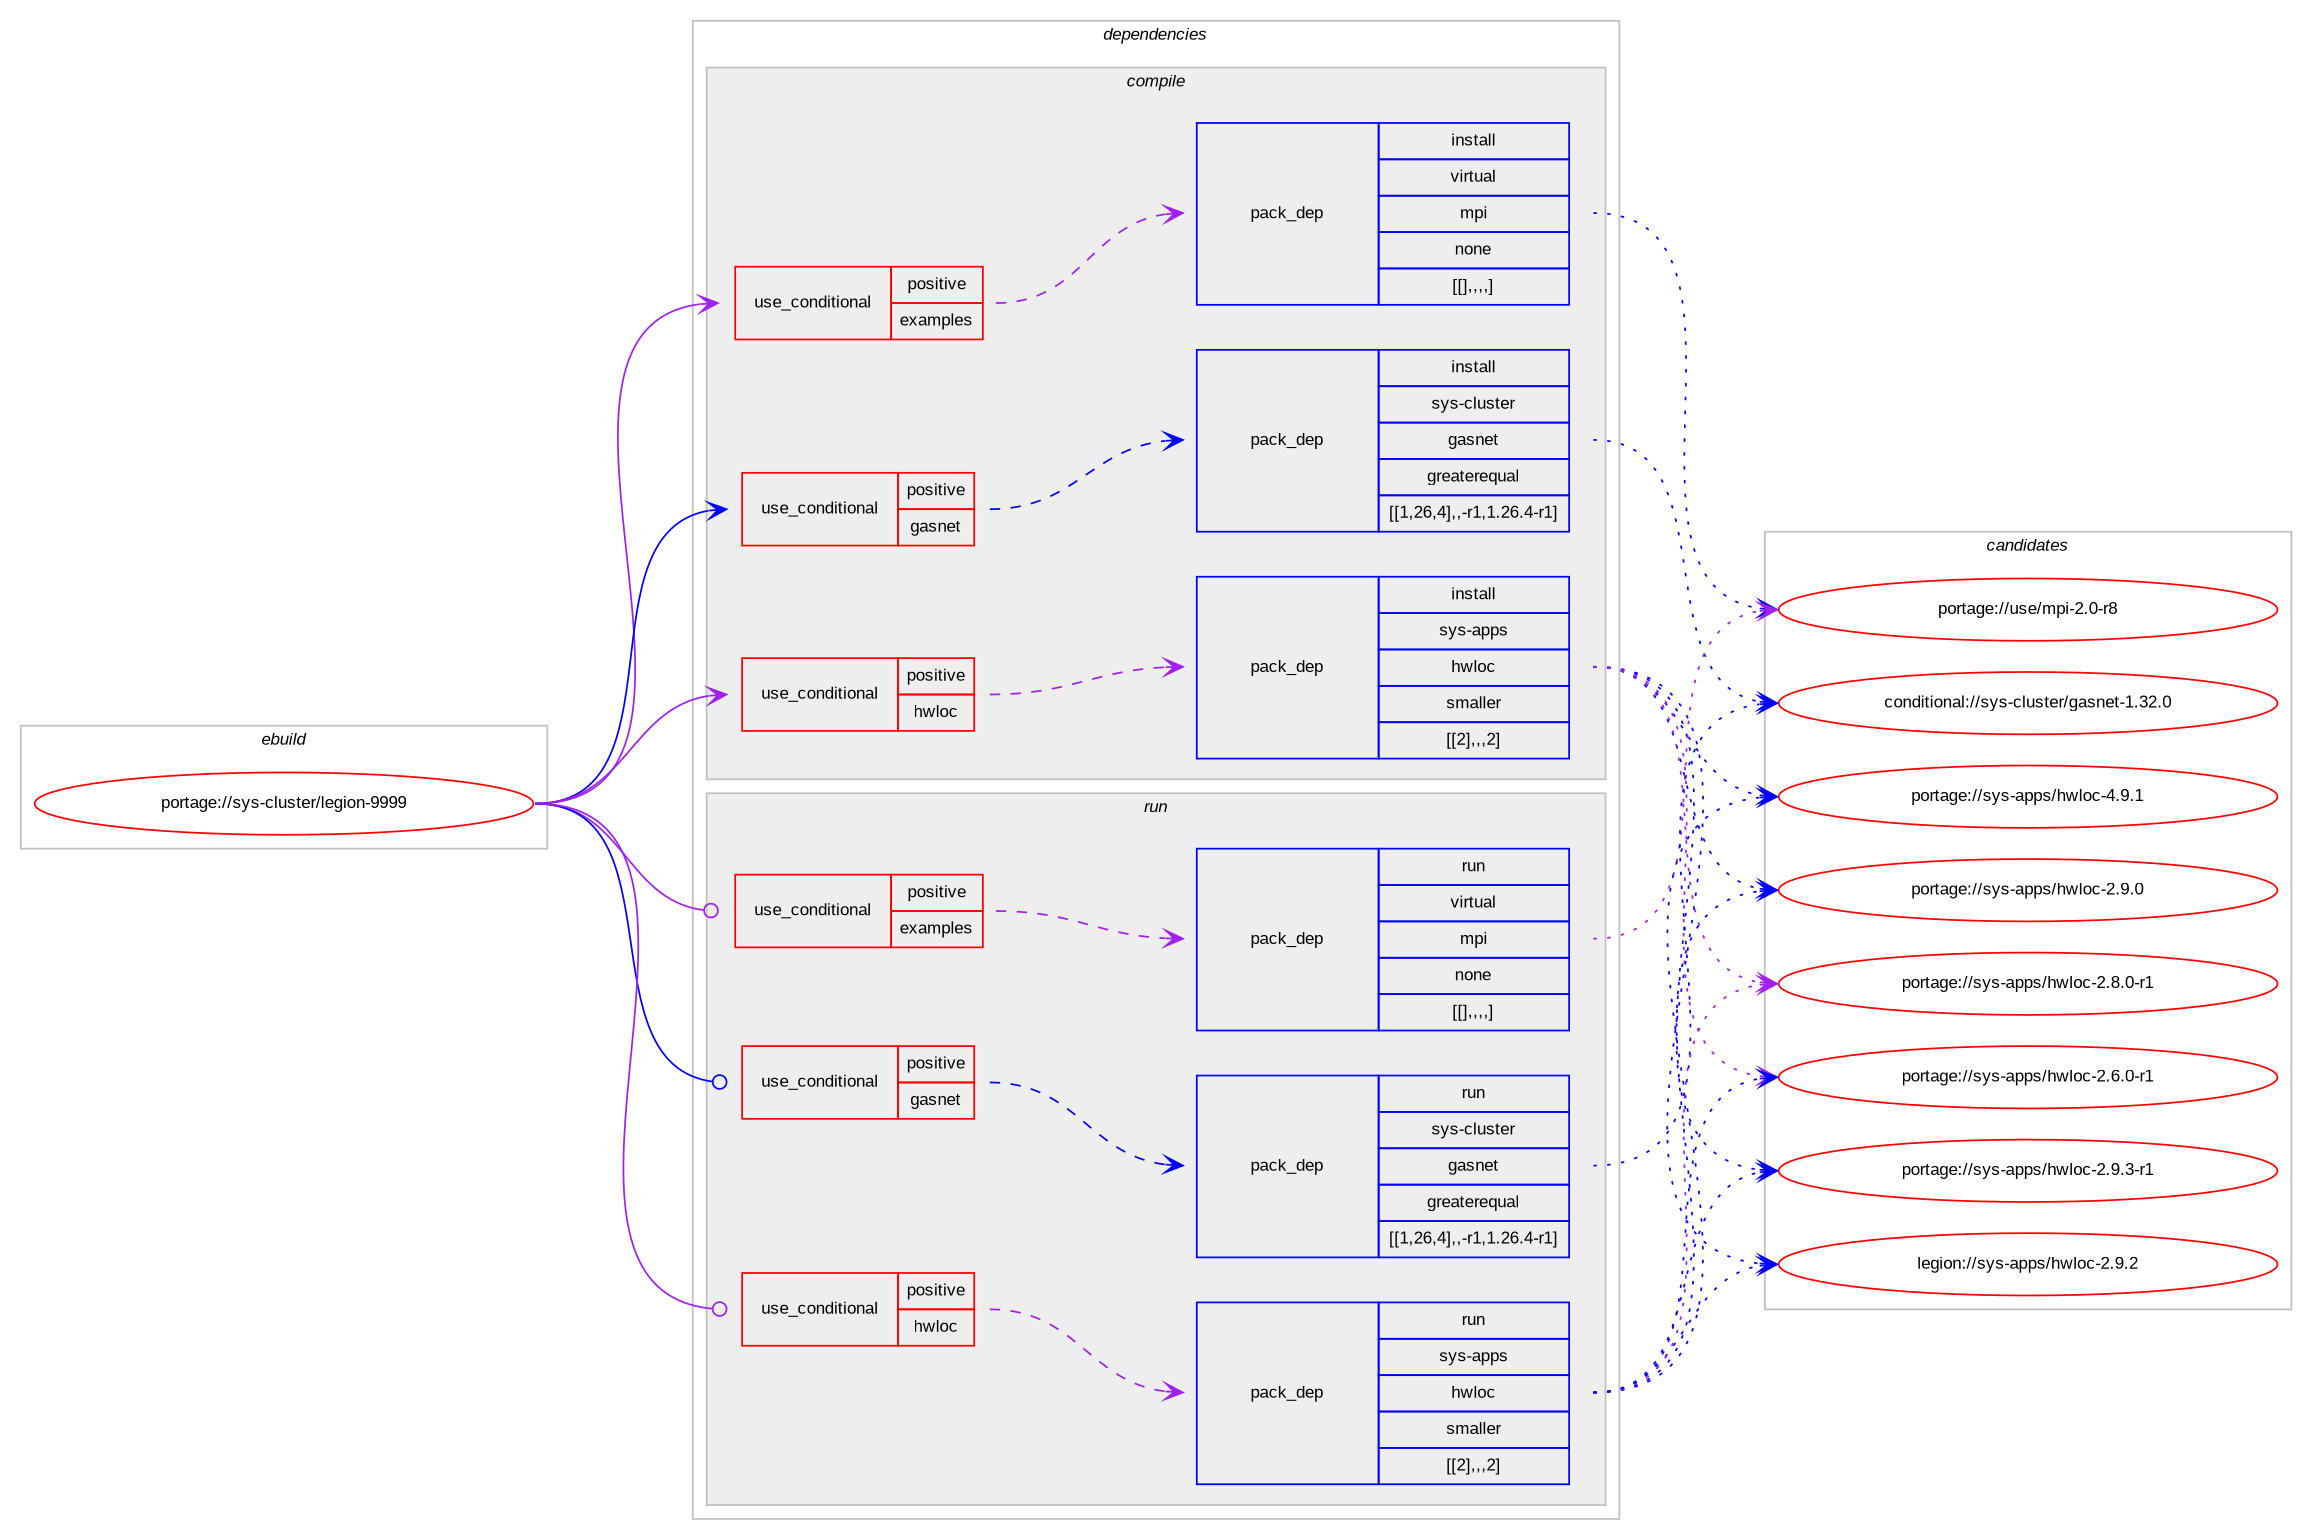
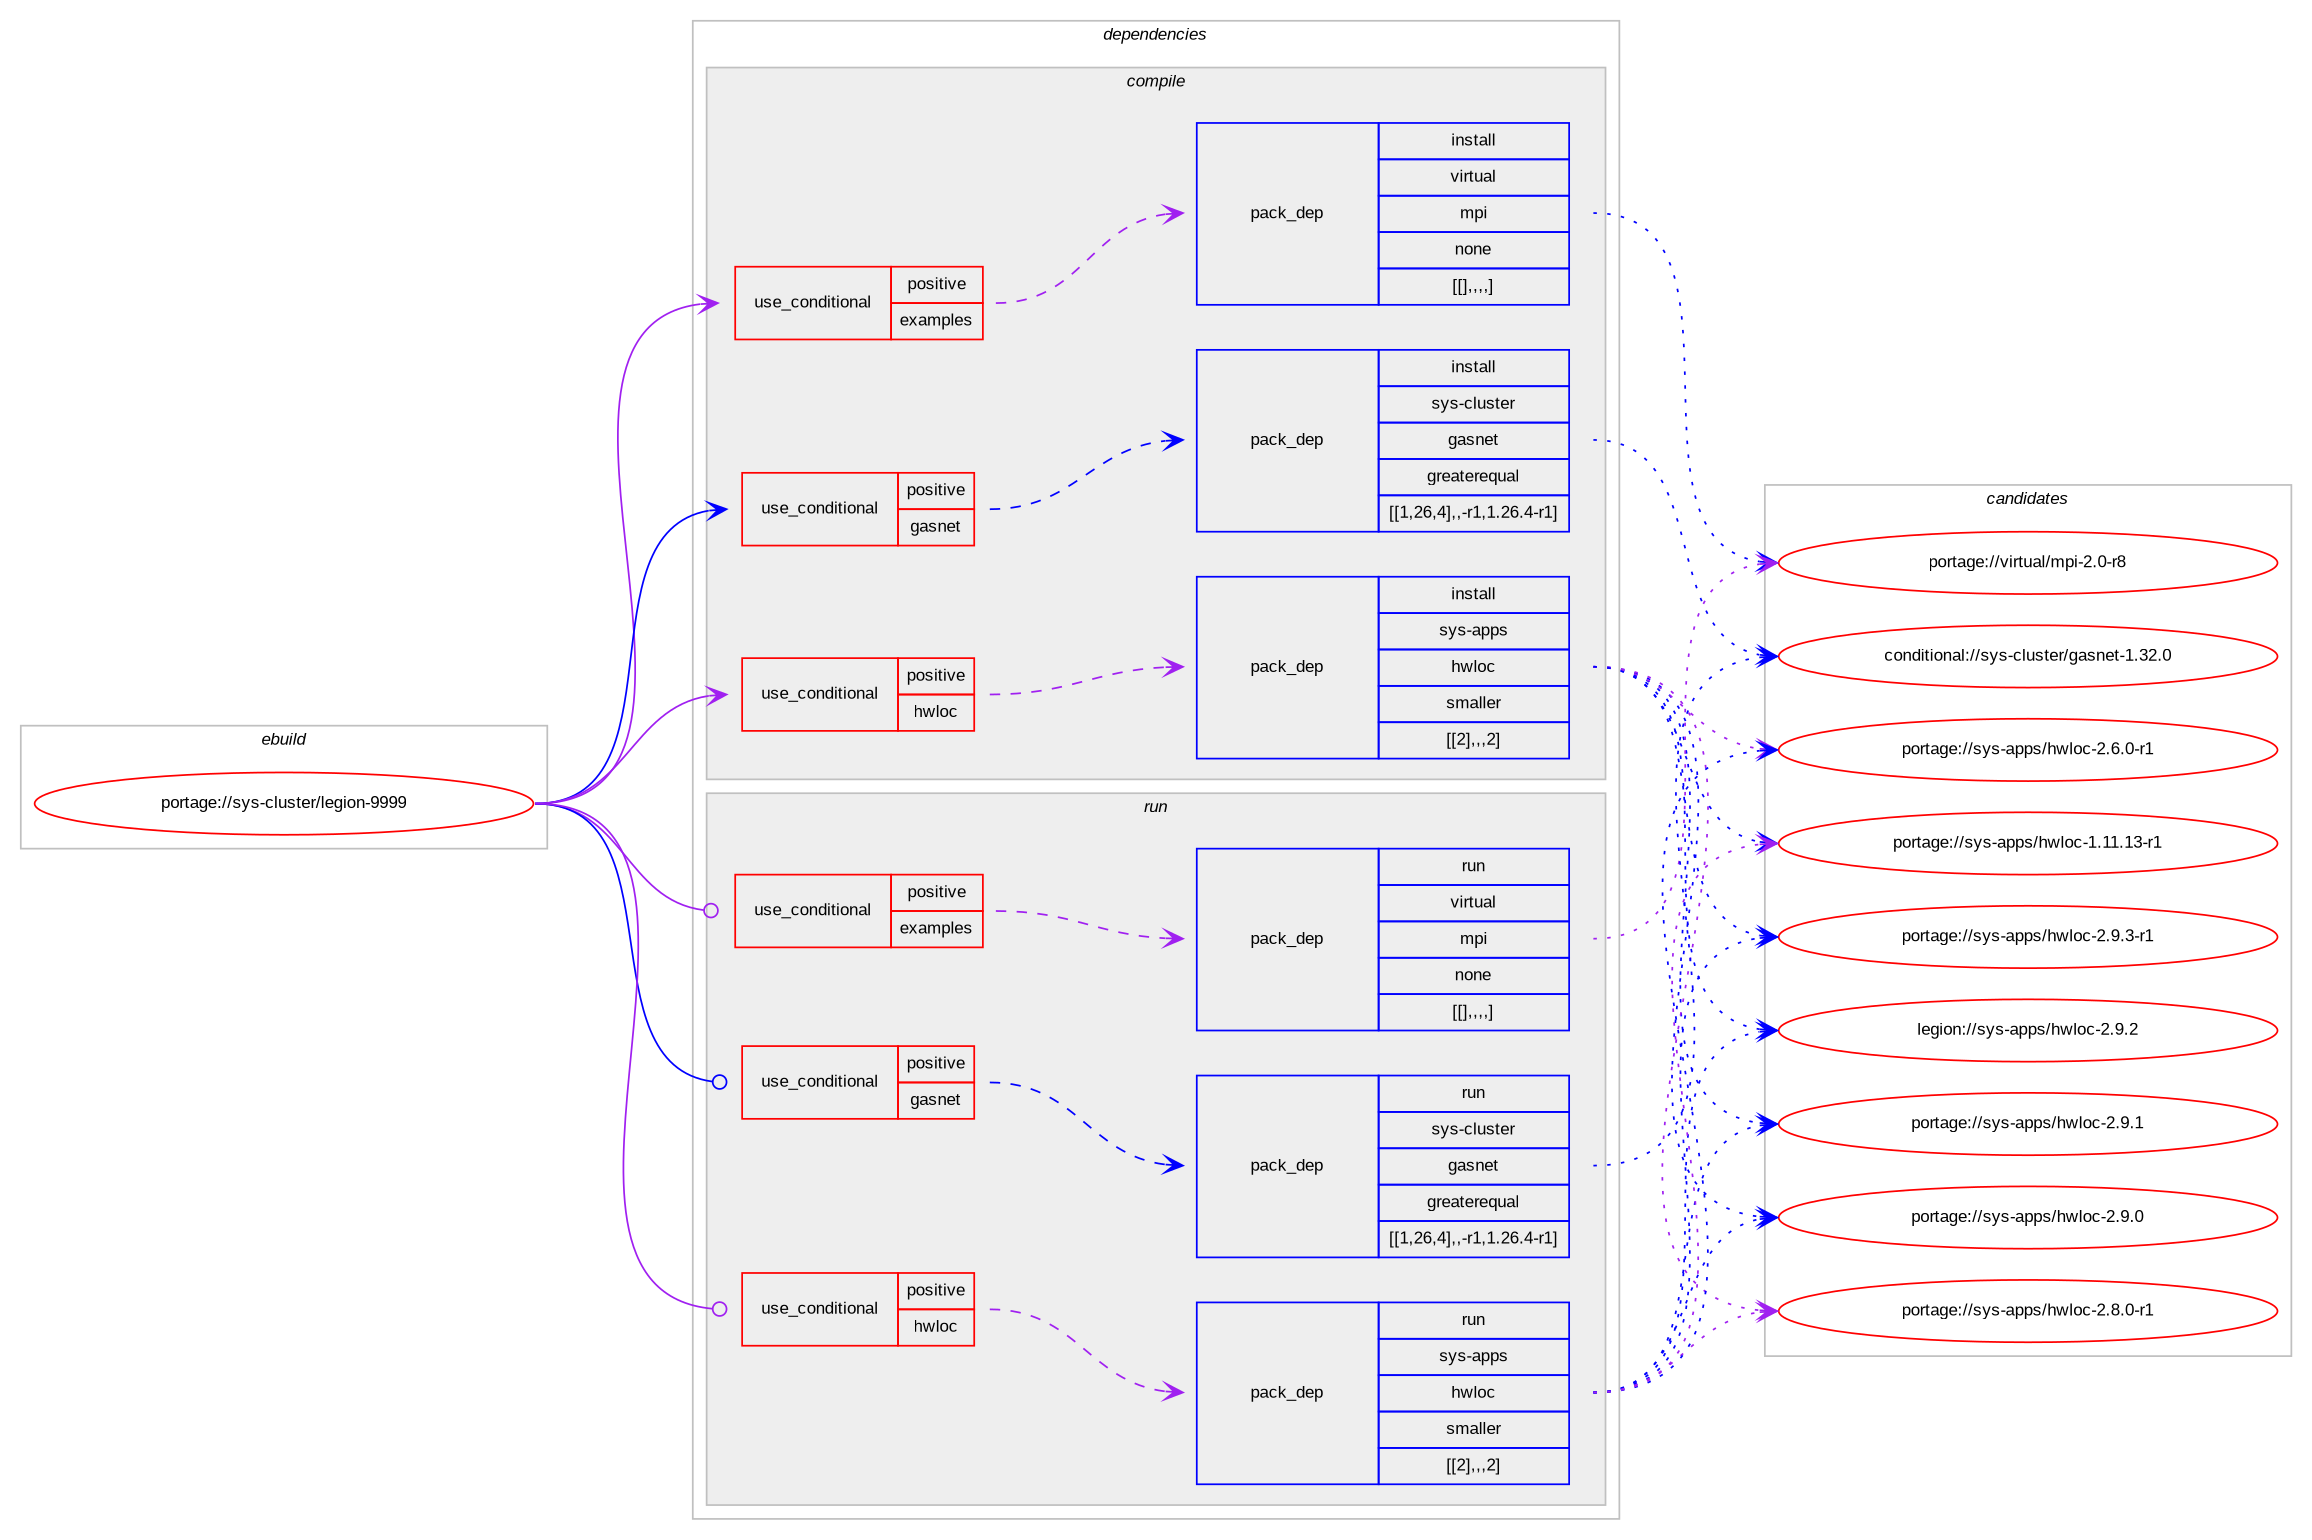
node "portage://use/mpi-2.0-r8": label "portage://use/mpi-2.0-r8" -> "portage://virtual/mpi-2.0-r8"
node "portage://sys-apps/hwloc-4.9.1": label "portage://sys-apps/hwloc-4.9.1" -> "portage://sys-apps/hwloc-2.9.1"
node "portage://sys-apps/hwloc-1.11.13-r1": added
